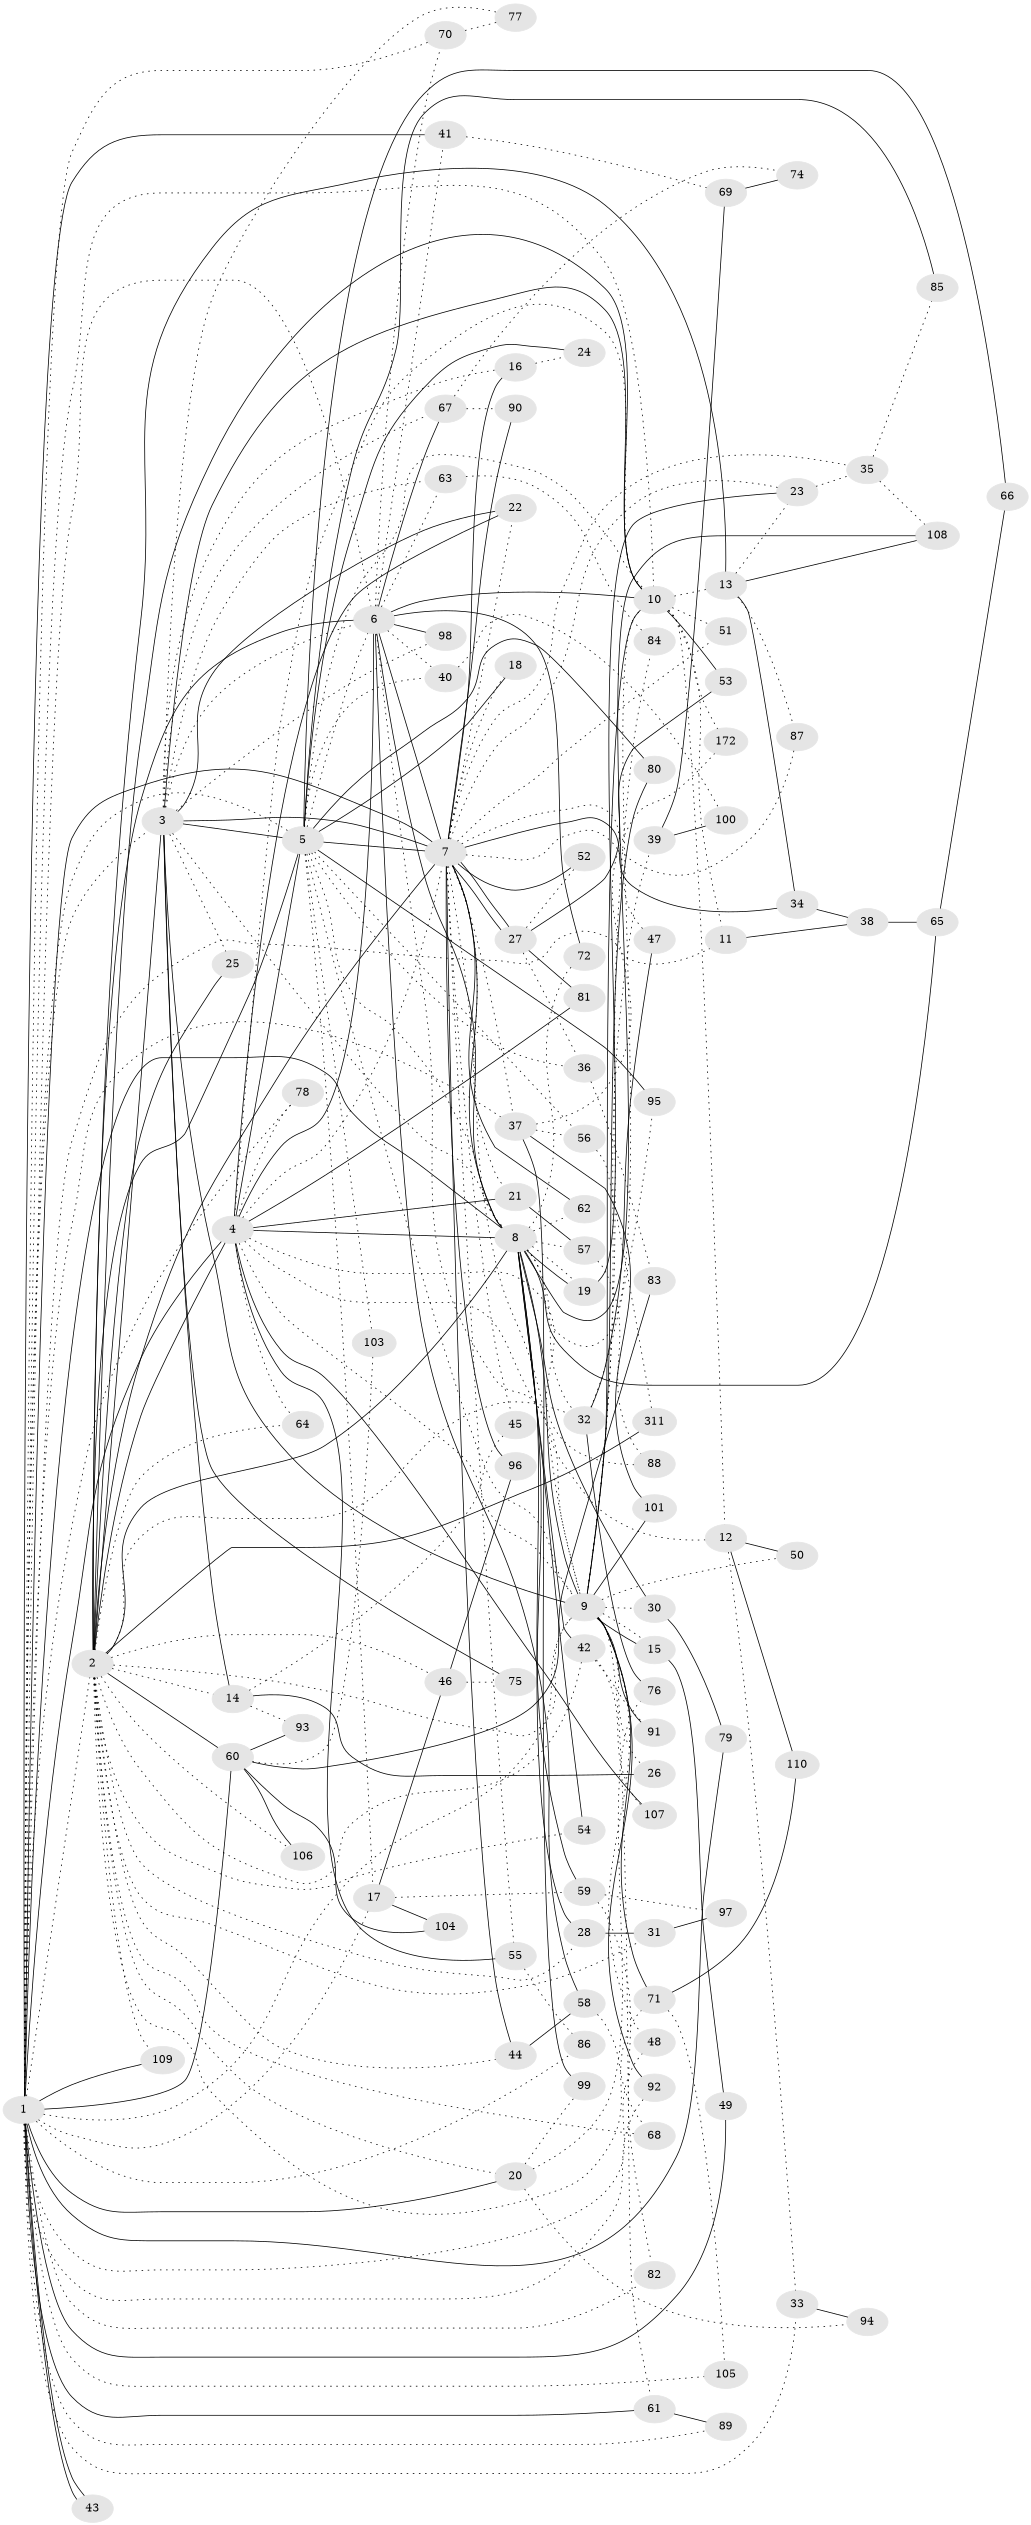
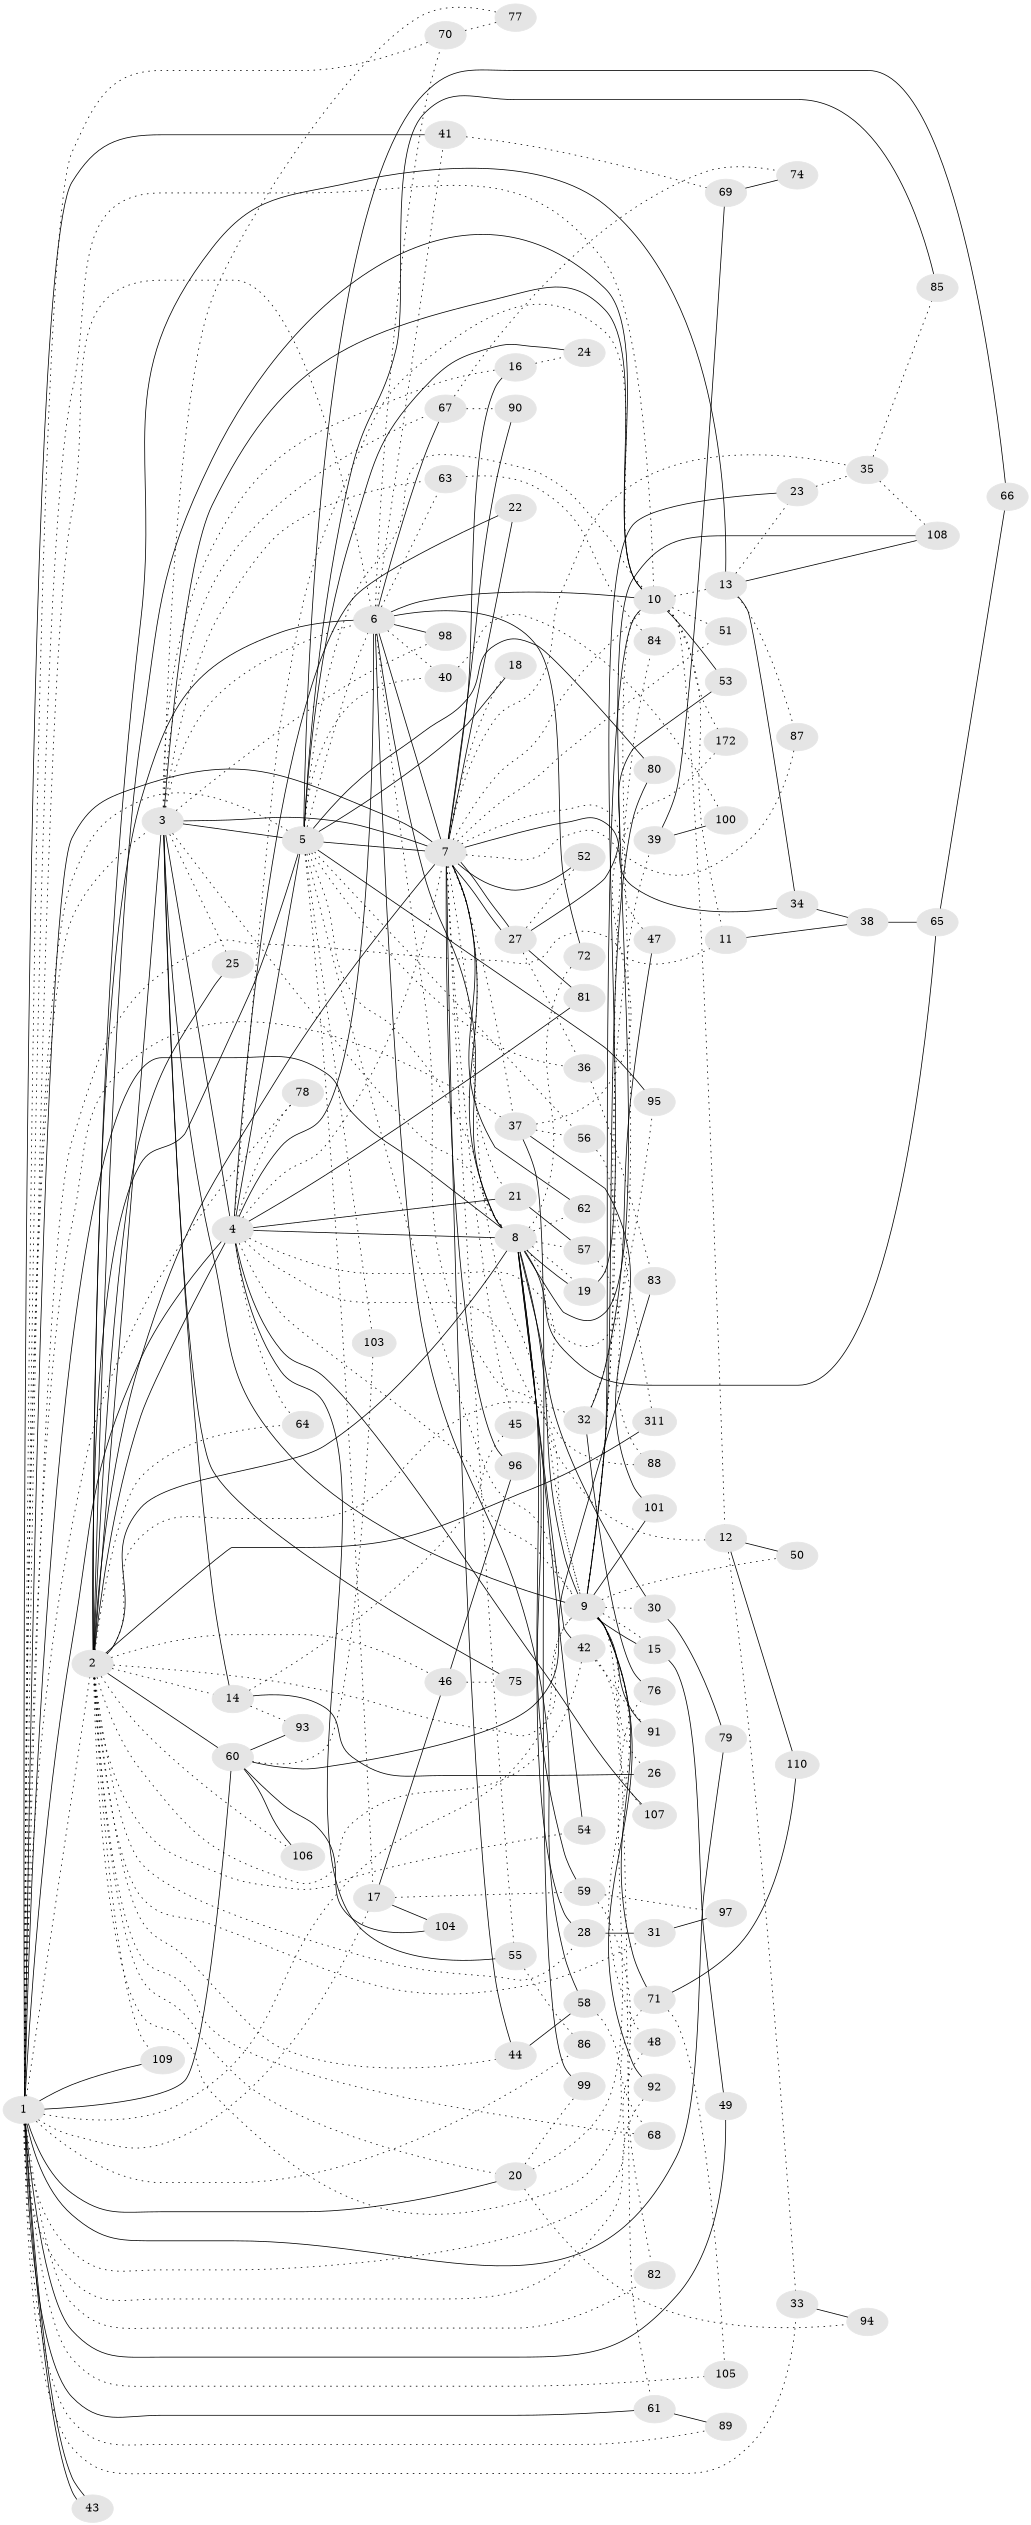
edge "23" -- "7": now "10" -- "7"
edge "22" -- "3": now "4" -- "3"
edge "22" -- "7": style dotted -> solid
edge "8" -- "32": removed
